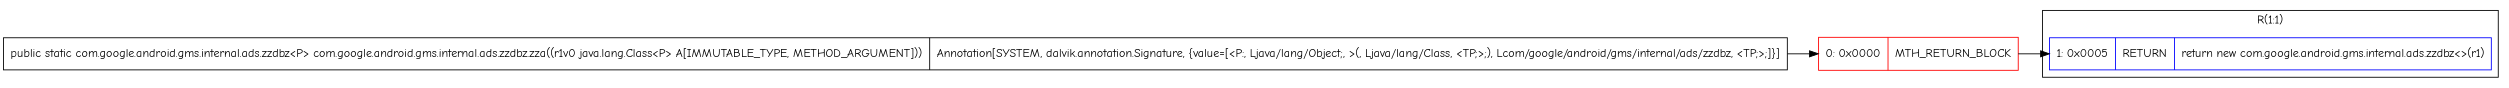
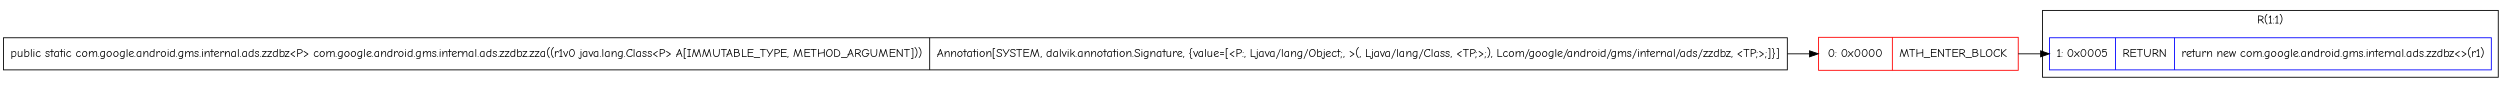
node "0: 0x0000": text "MTH_RETURN_BLOCK" -> "MTH_ENTER_BLOCK"
